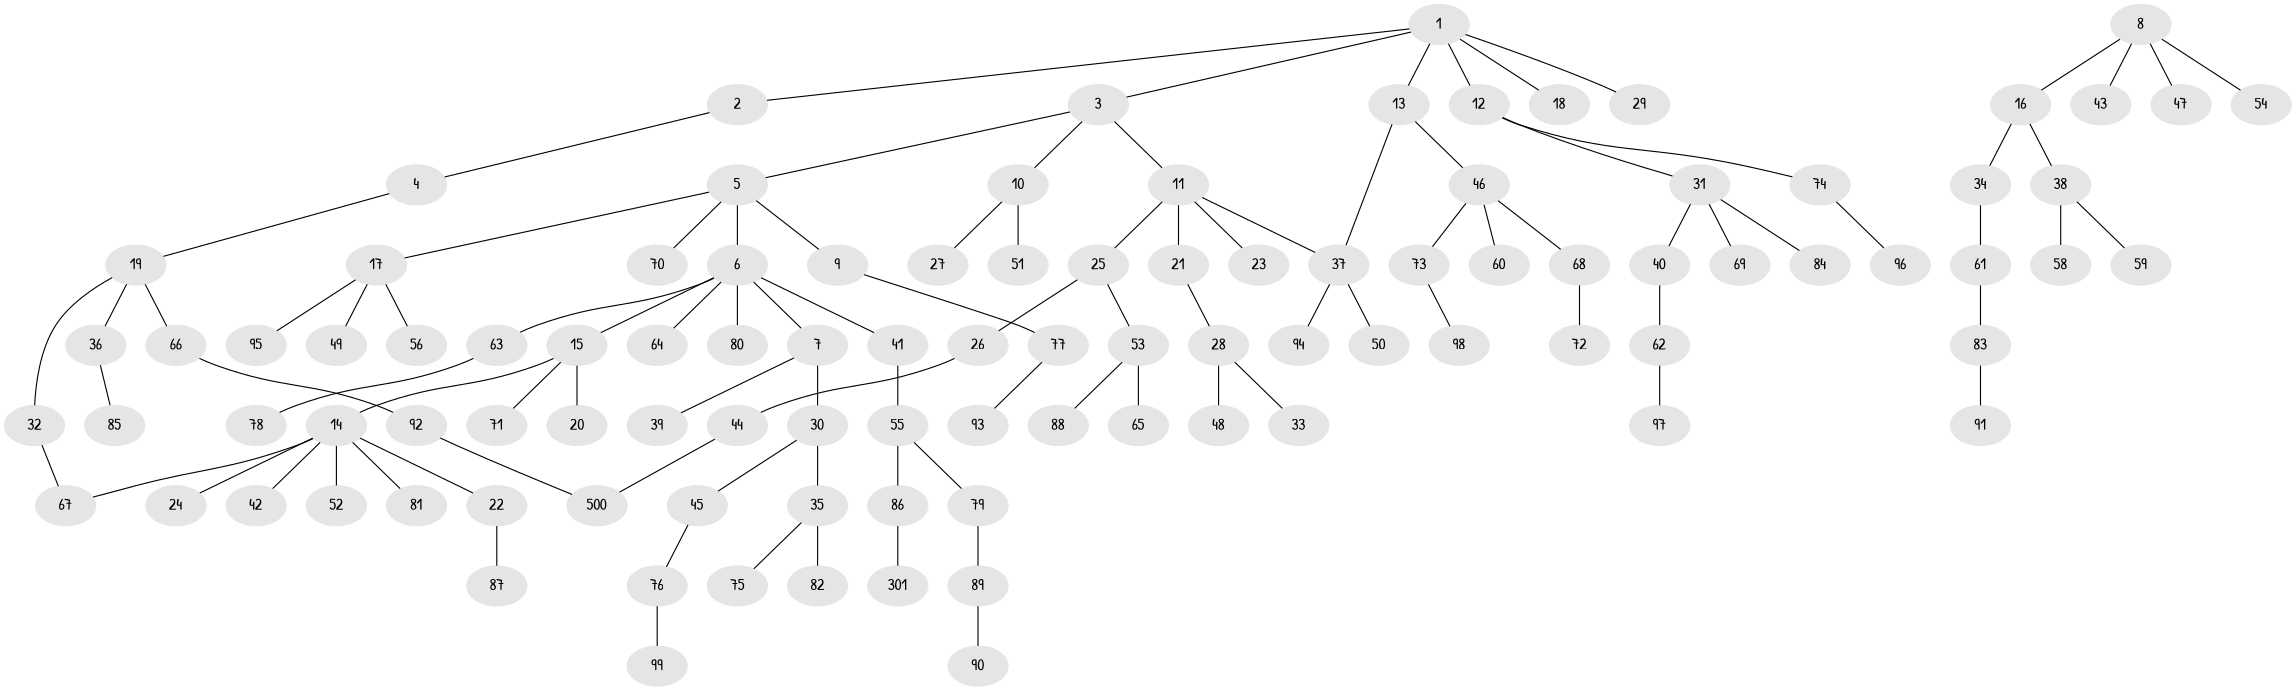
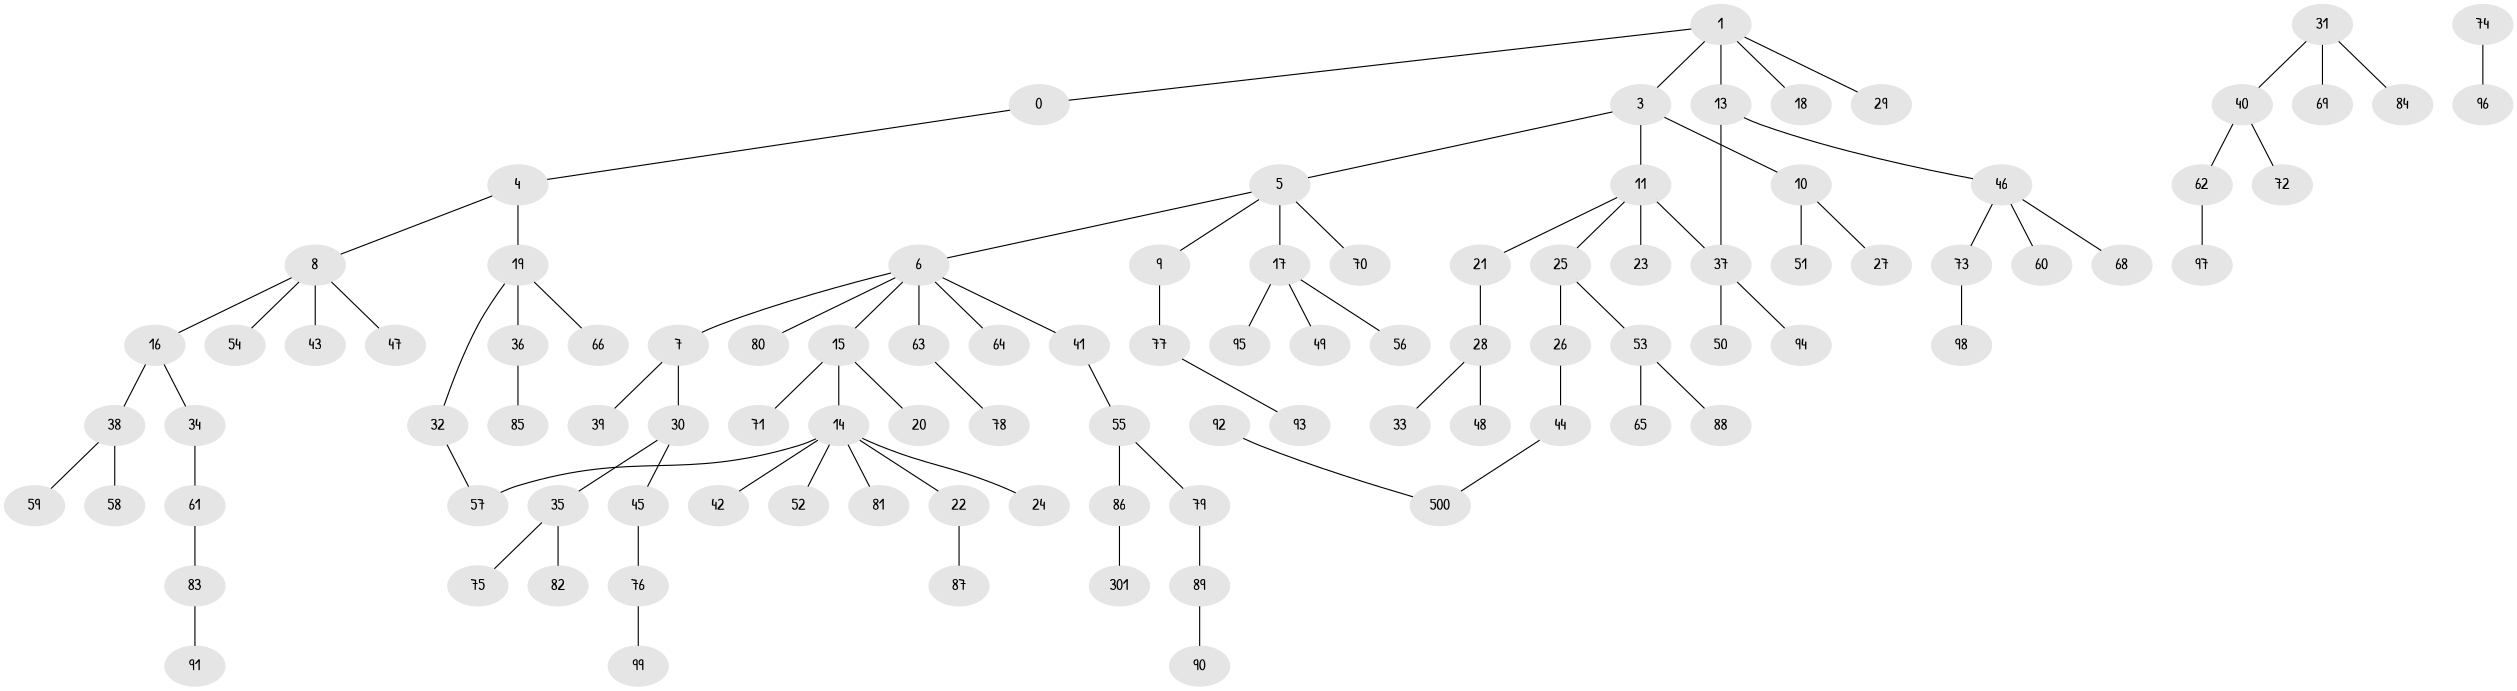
node "2": label "2" -> "0"
node "12": removed
edge "4" -- "8": added
edge "68" -- "72": now "40" -- "72"
edge "66" -- "92": removed
node "67": label "67" -> "57"
